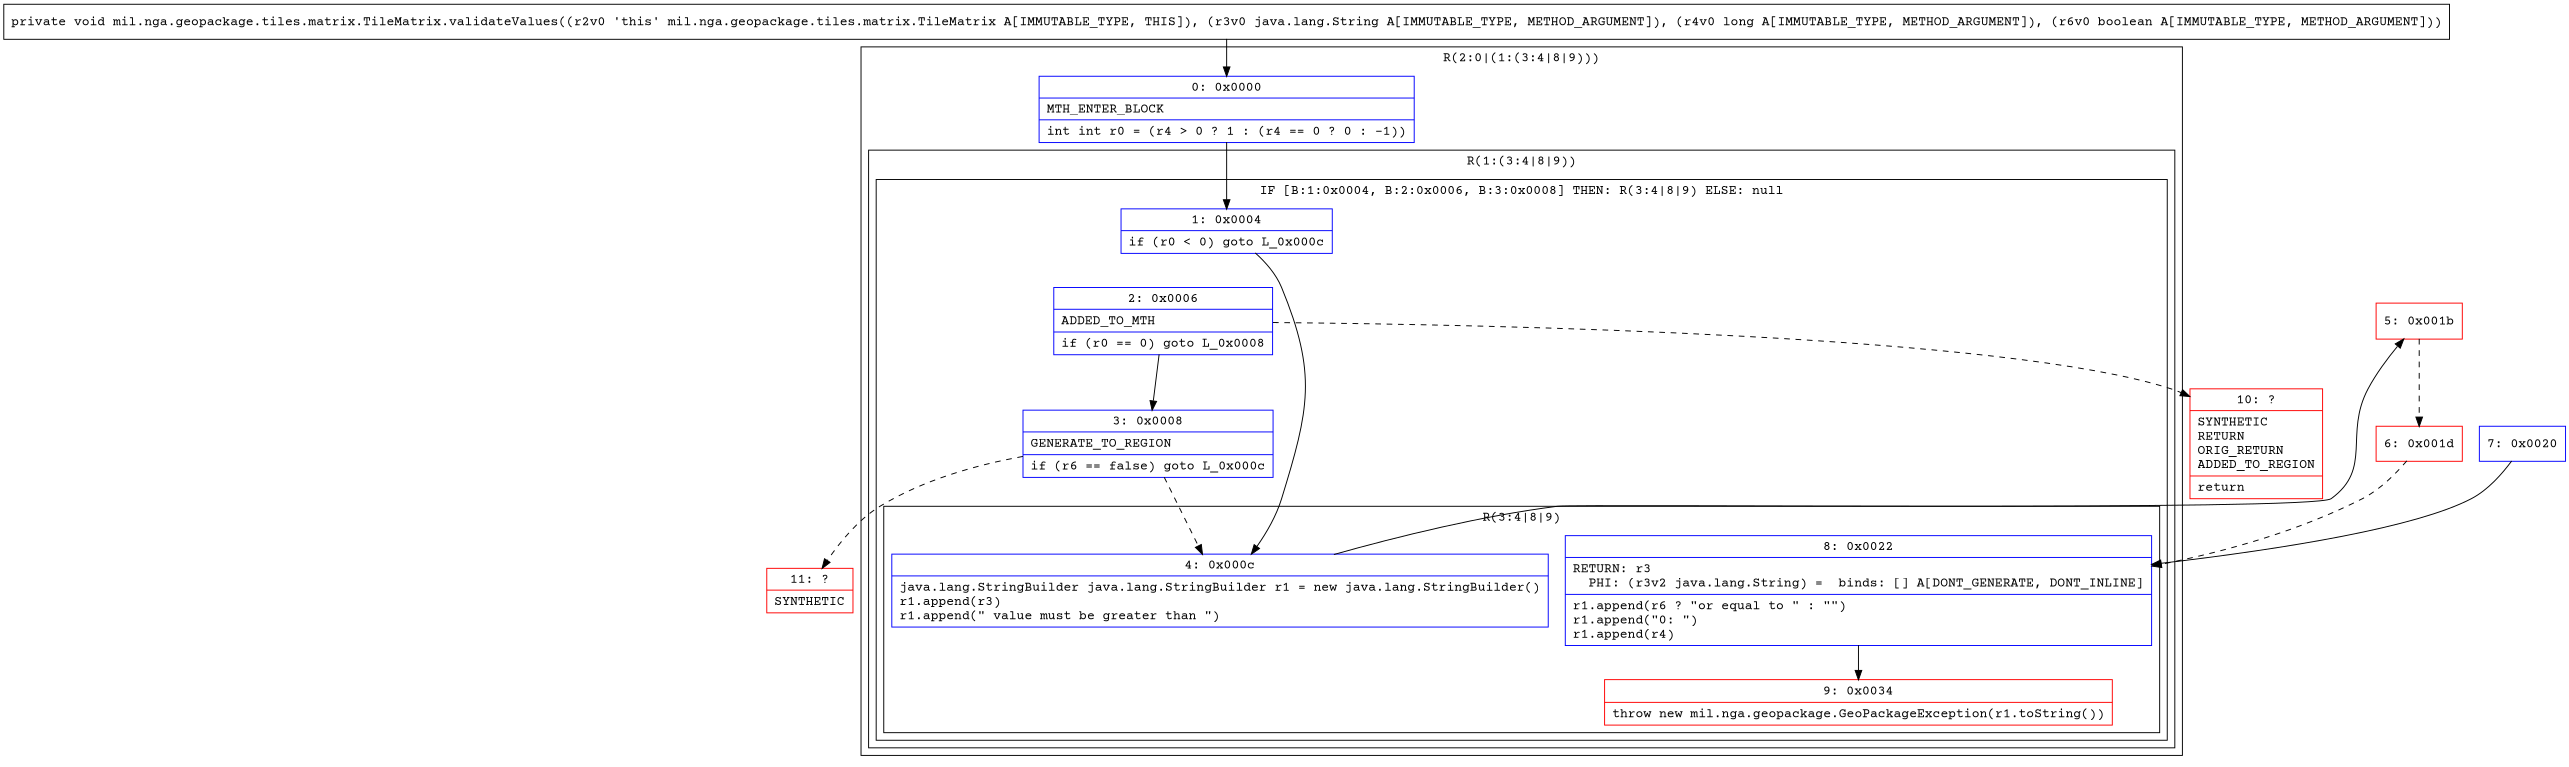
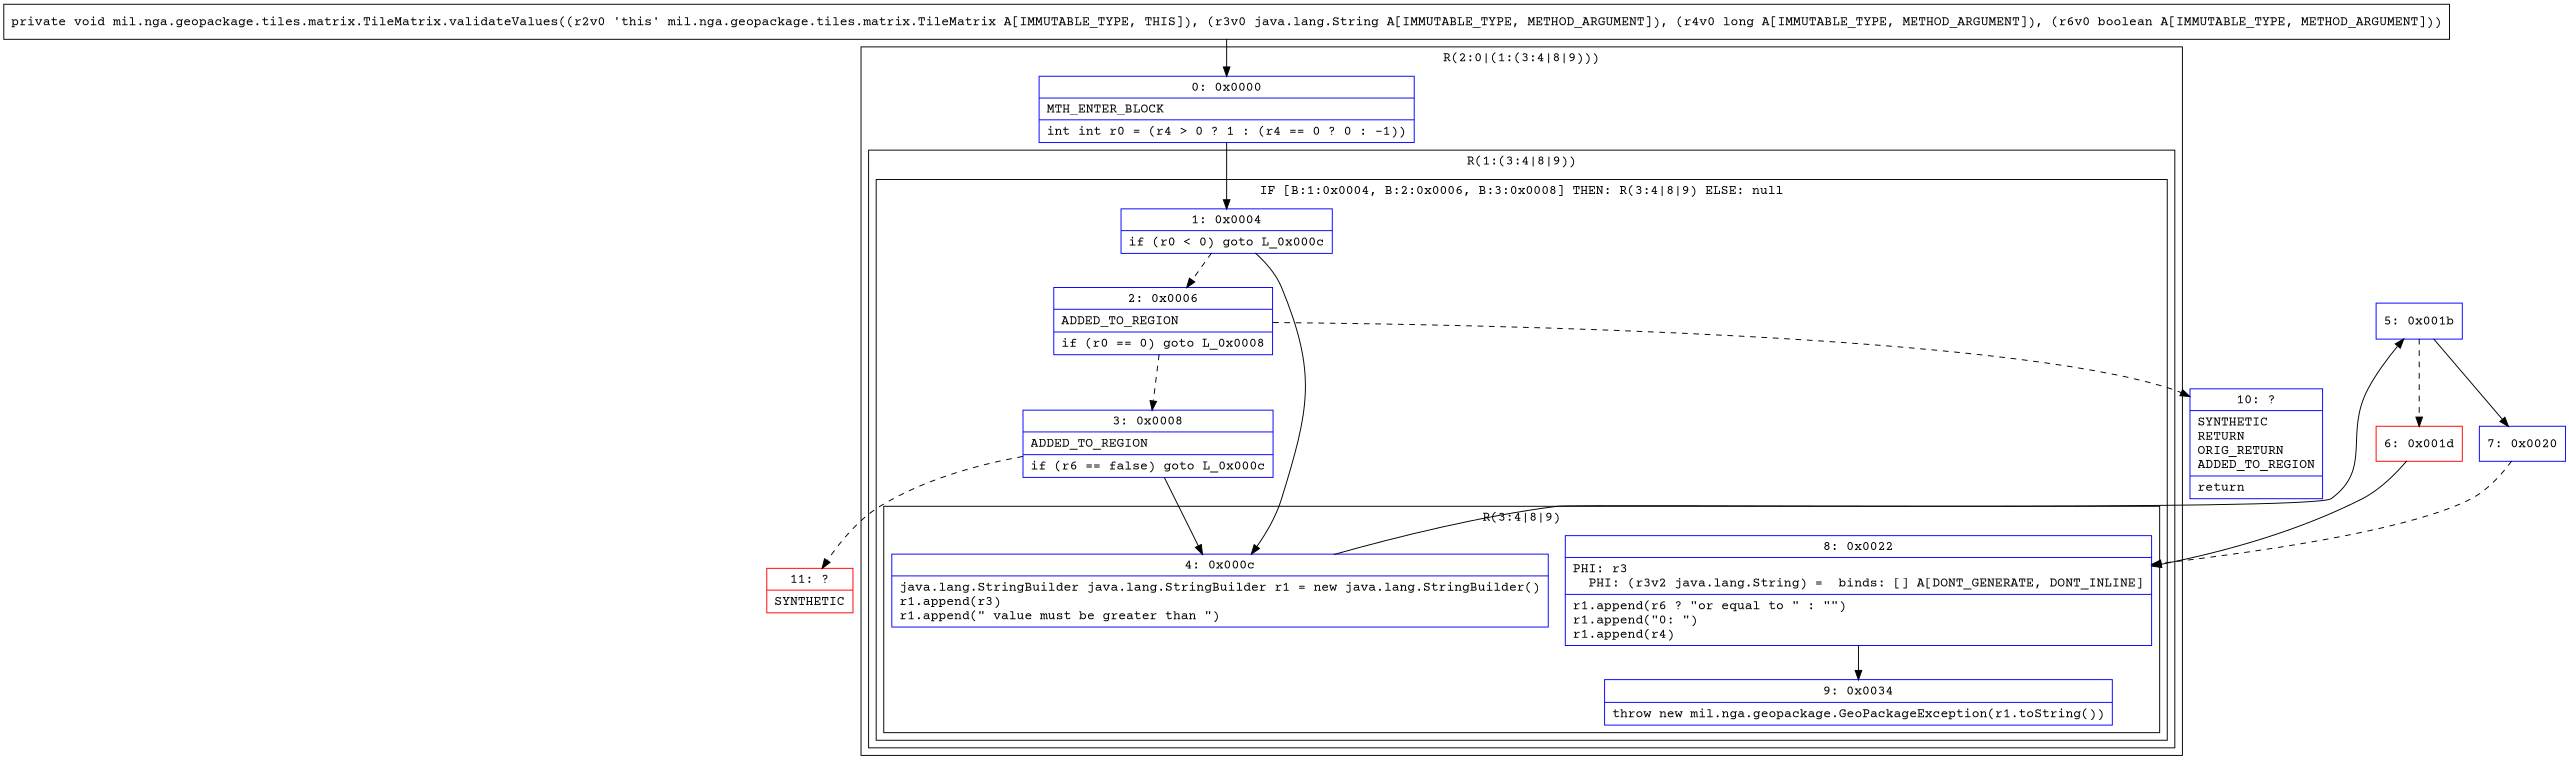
edge "1: 0x0004" -> "2: 0x0006": added
node "2: 0x0006": text "ADDED_TO_MTH" -> "ADDED_TO_REGION"
node "5: 0x001b": color red -> blue
edge "2: 0x0006" -> "3: 0x0008": style solid -> dashed
edge "5: 0x001b" -> "7: 0x0020": added
node "3: 0x0008": text "GENERATE_TO_REGION" -> "ADDED_TO_REGION"
node "10: ?": color red -> blue
edge "3: 0x0008" -> "4: 0x000c": style dashed -> solid
edge "6: 0x001d" -> "8: 0x0022": style dashed -> solid
edge "7: 0x0020" -> "8: 0x0022": style solid -> dashed
node "8: 0x0022": text "RETURN: r3" -> "PHI: r3"
node "9: 0x0034": color red -> blue
